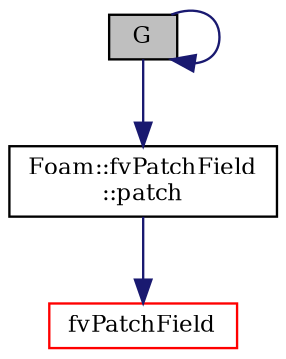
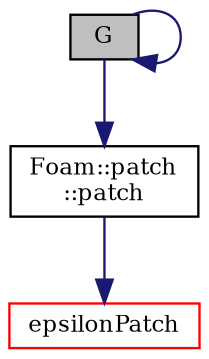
node "Foam::fvPatchField ::patch": label "Foam::fvPatchField ::patch" -> "Foam::patch ::patch"
node "fvPatchField": label "fvPatchField" -> "epsilonPatch"
